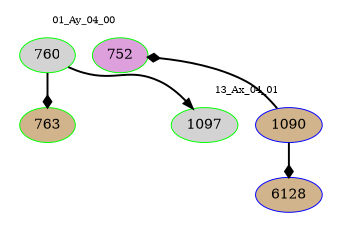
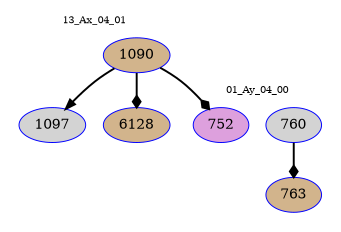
node "760": color green -> blue
node "752": color green -> blue
edge "760" -> "1097": now "1090" -> "1097"
node "763": color green -> blue
node "1097": color green -> blue
